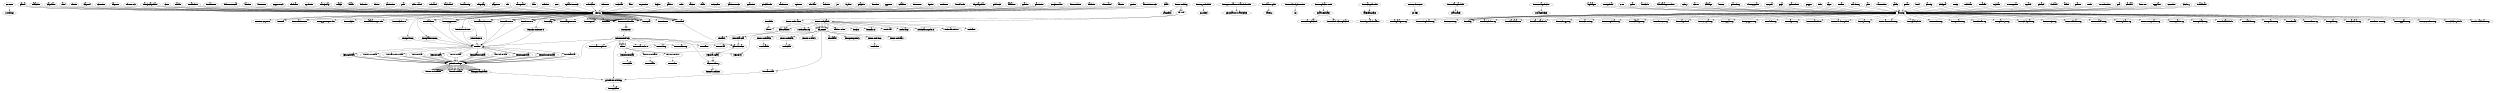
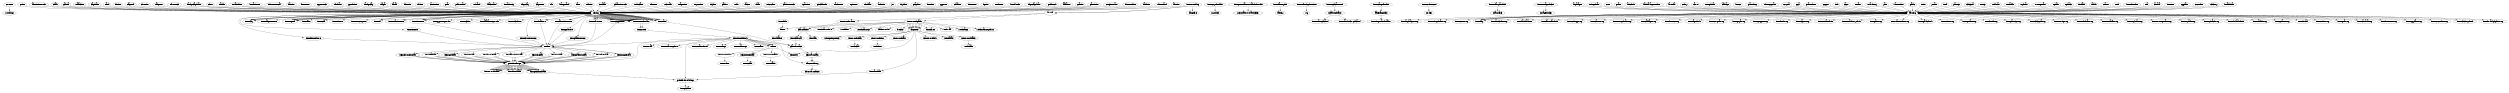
node "core": label "core" -> "cinnabar"
node "flint": label "flint" -> "magnetite"
node "lavendar": added
node "mung_bean": added
node "onion": added
node "item_broad_bean_veg": label "item_broad_bean_veg" -> "item_broad_phylite_veg"
node "item_leather": added
node "item_raw_silicon": label "item_raw_silicon" -> "silver_raw_silicon"
